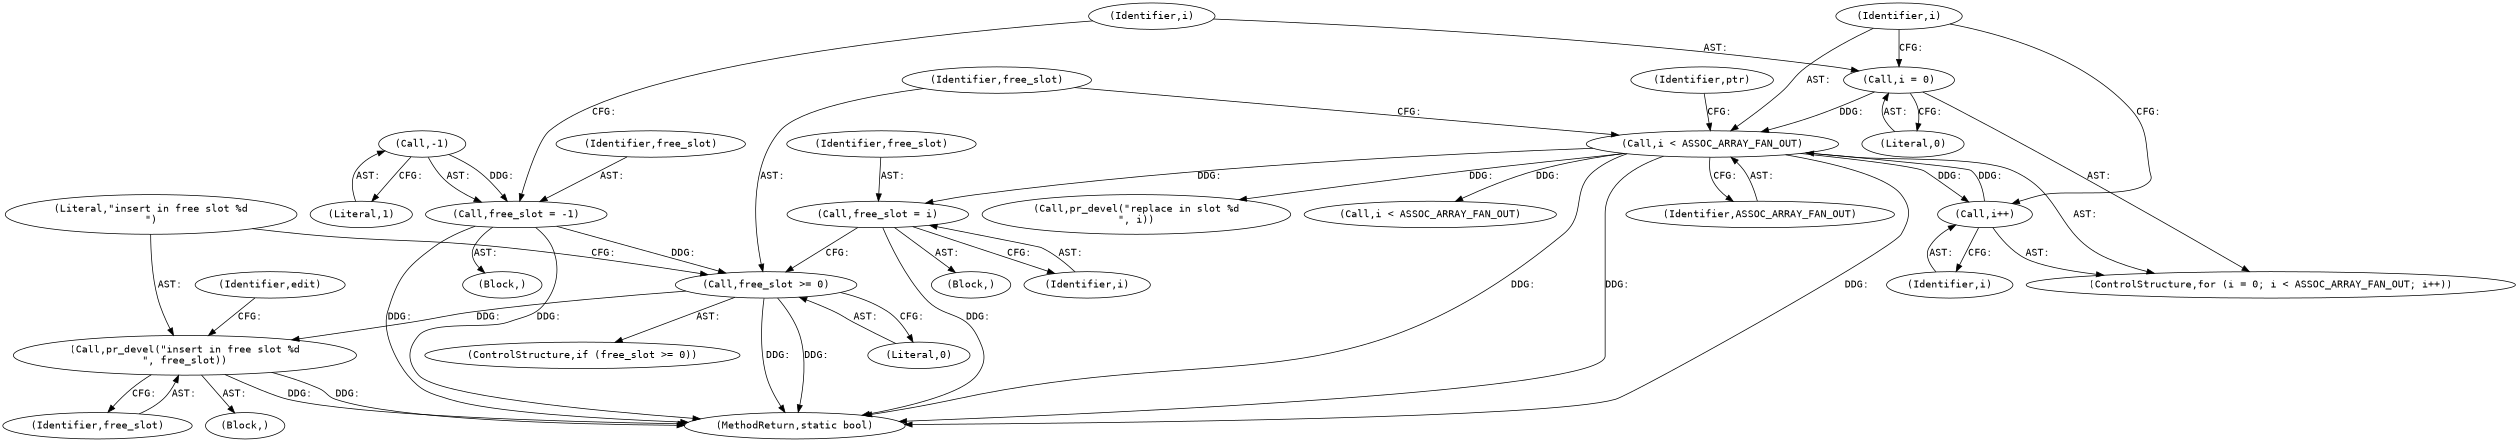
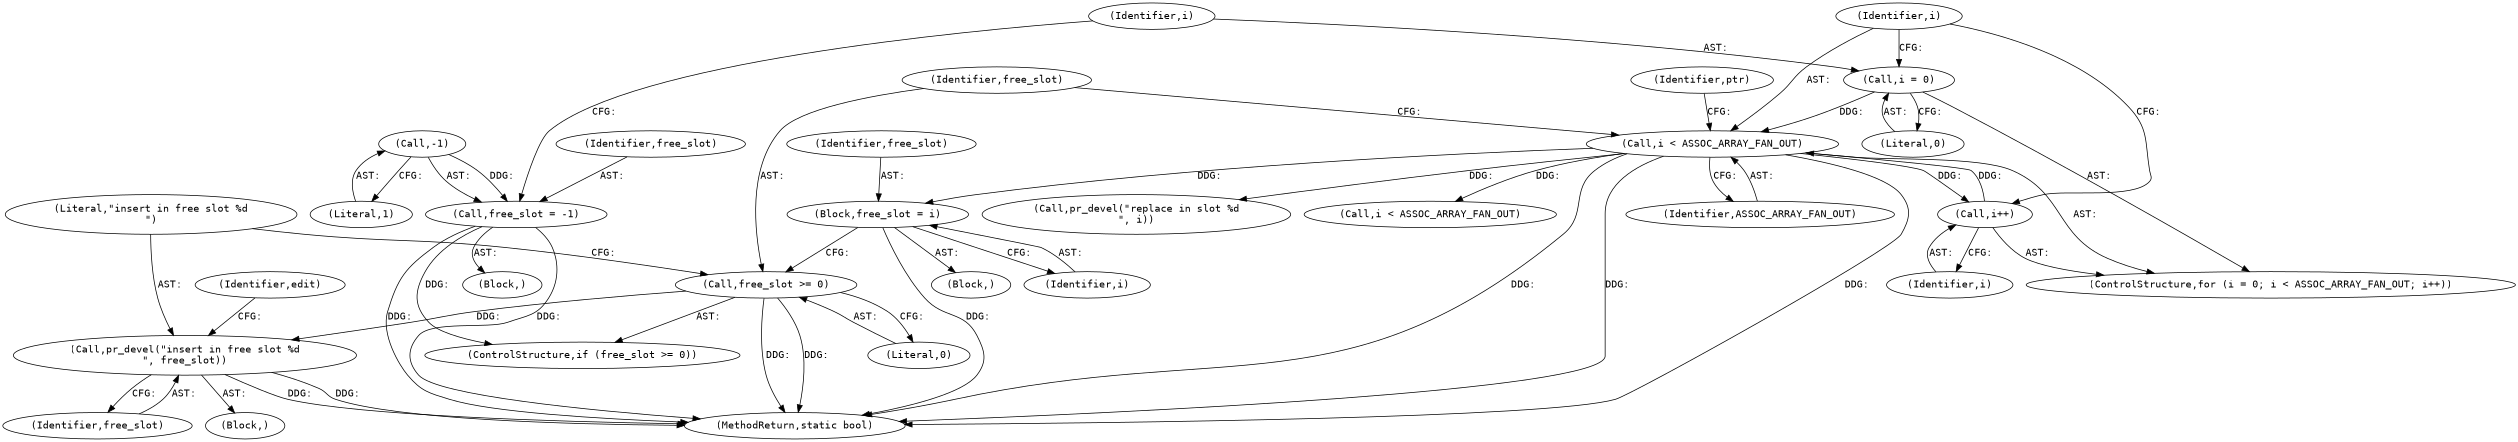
node "(Call,free_slot = i)": label "(Call,free_slot = i)" -> "(Block,free_slot = i)"
edge "(Call,free_slot = -1)" -> "(Call,free_slot >= 0)": now "(Call,free_slot = -1)" -> "(ControlStructure,if (free_slot >= 0))"
